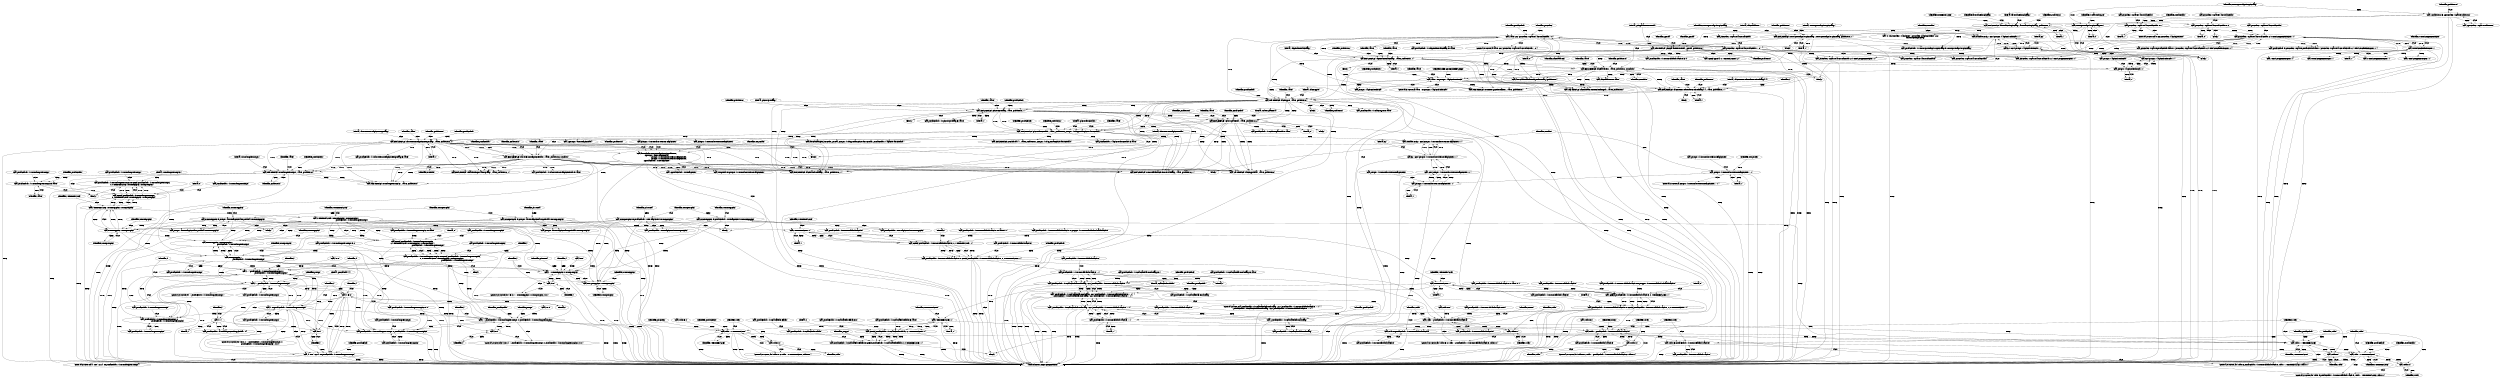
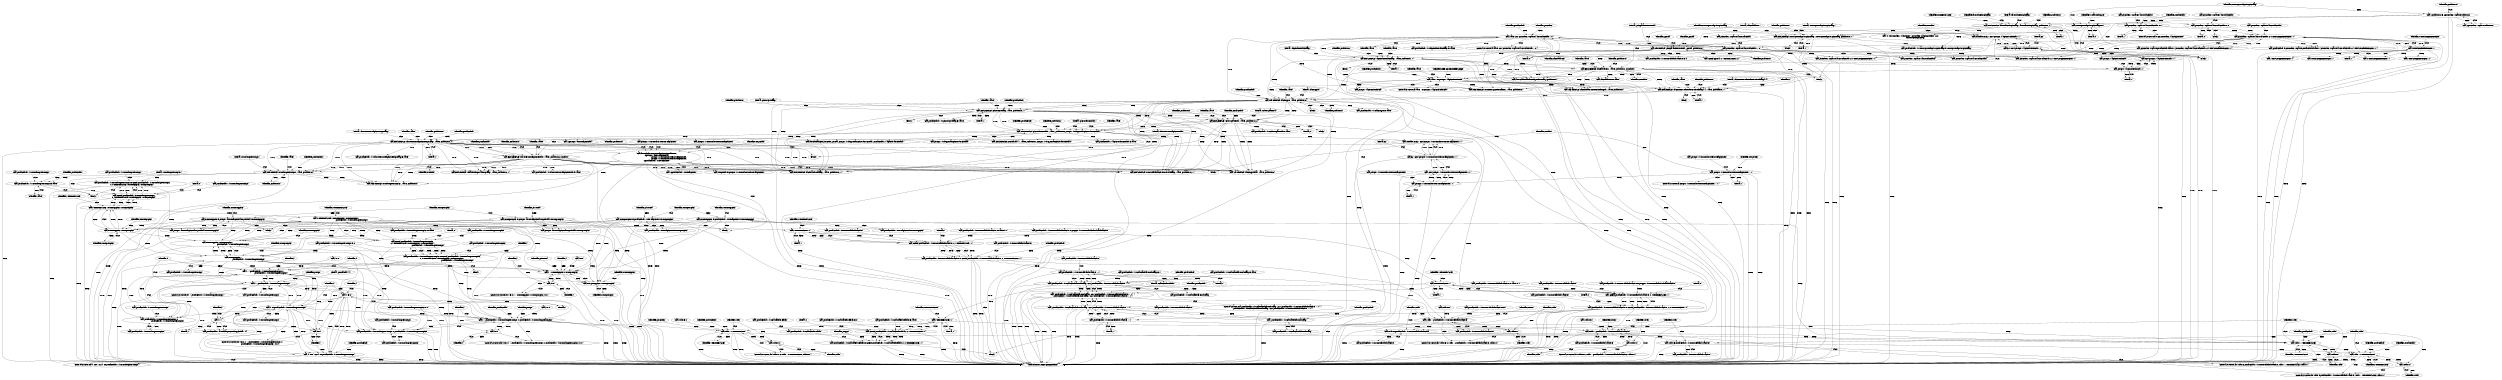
node "(Call,ps_sps->i1_log2_max_pic_order_cnt_lsb)": added
edge "(Call,i != ps_slice_hdr->i1_num_long_term_sps)" -> "(Call,i - 1)": added, label "DDG:"
edge "(Call,32 - CLZ(ps_sps->i4_pic_size_in_ctb - 1))" -> "(MethodReturn,IHEVCD_ERROR_T)": removed, label "DDG:"
